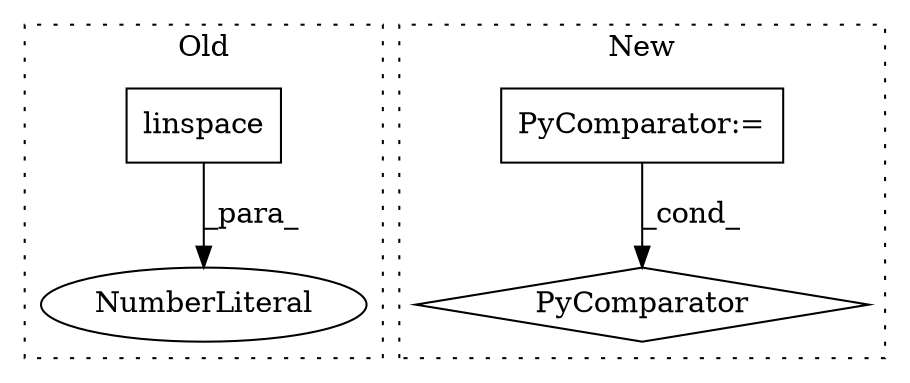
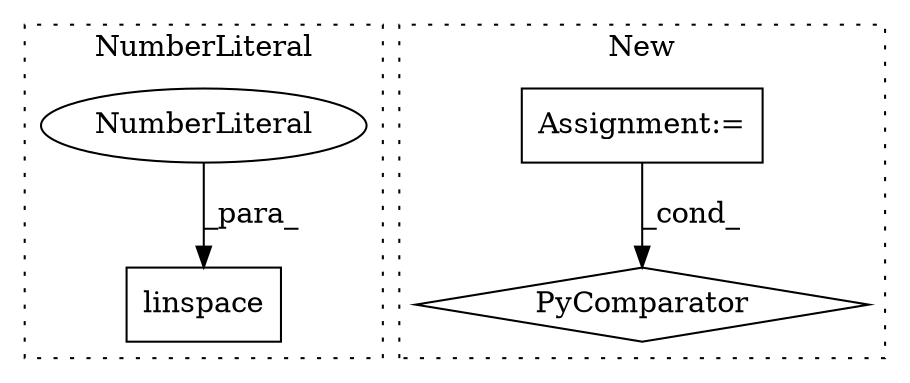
cluster "Old": label "Old" -> "NumberLiteral"
node "PyComparator:=": label "PyComparator:=" -> "Assignment:="
edge "linspace" -> "NumberLiteral": reversed
